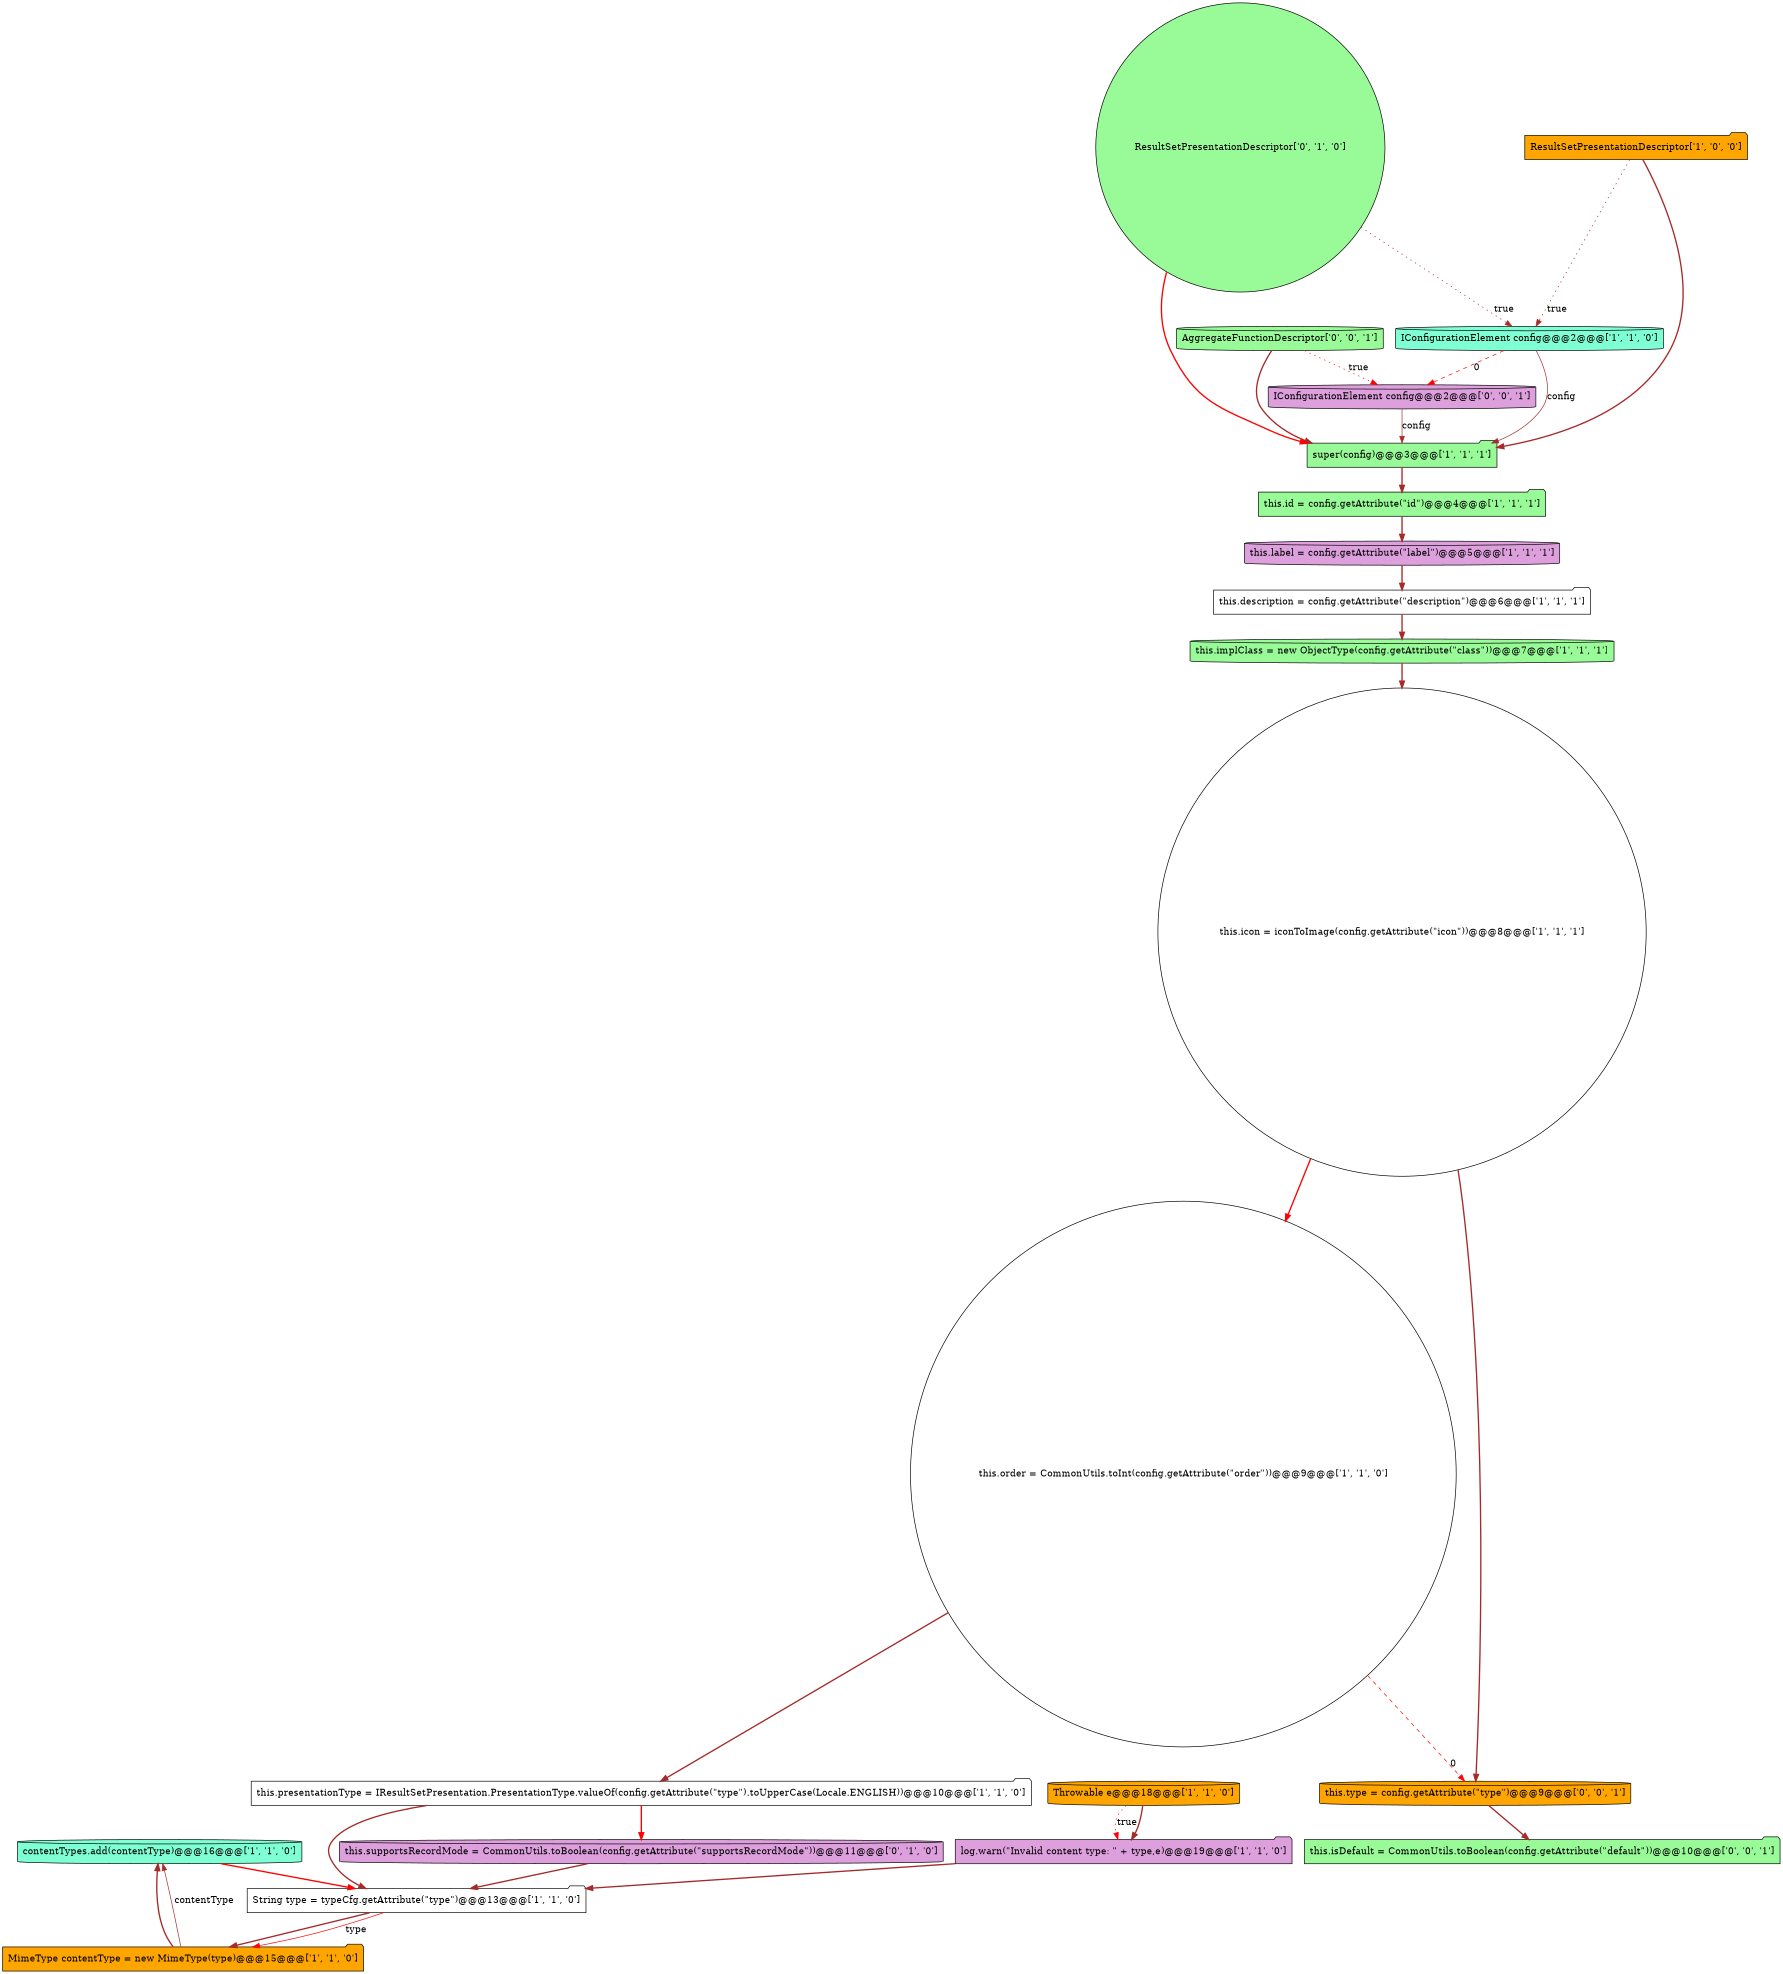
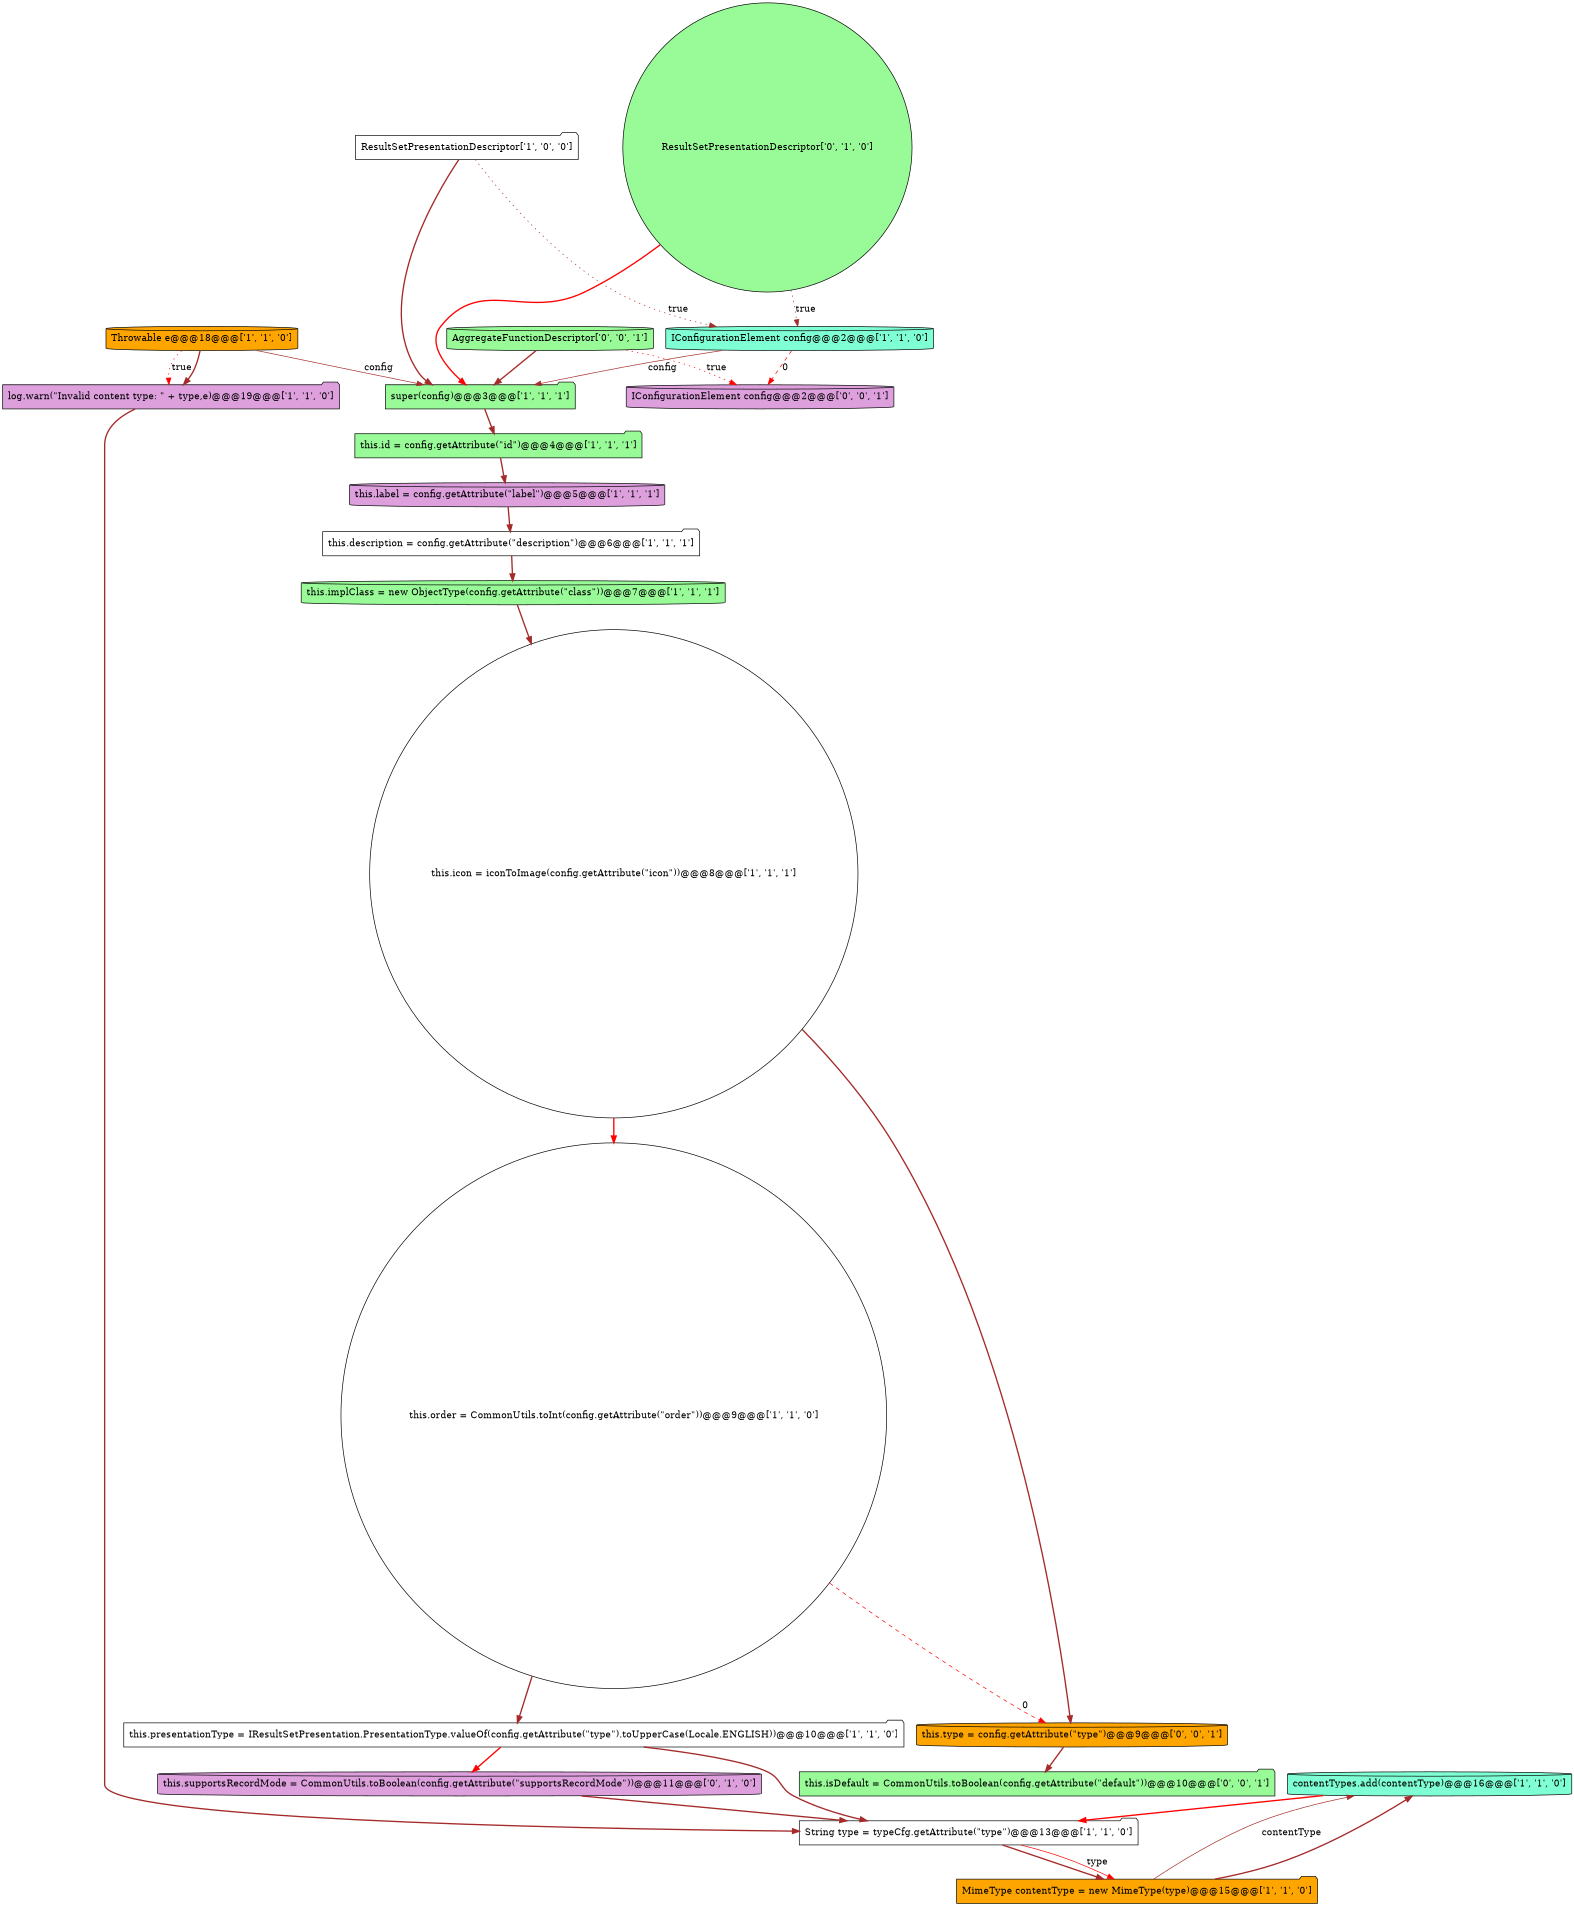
node "ResultSetPresentationDescriptor['1', '0', '0']": fillcolor orange -> white
edge "IConfigurationElement config@@@2@@@['0', '0', '1']" -> "super(config)@@@3@@@['1', '1', '1']": now "Throwable e@@@18@@@['1', '1', '0']" -> "super(config)@@@3@@@['1', '1', '1']"
